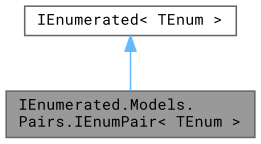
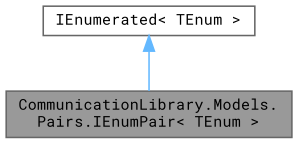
node "IEnumerated.Models. Pairs.IEnumPair< TEnum >": label "IEnumerated.Models. Pairs.IEnumPair< TEnum >" -> "CommunicationLibrary.Models. Pairs.IEnumPair< TEnum >"
